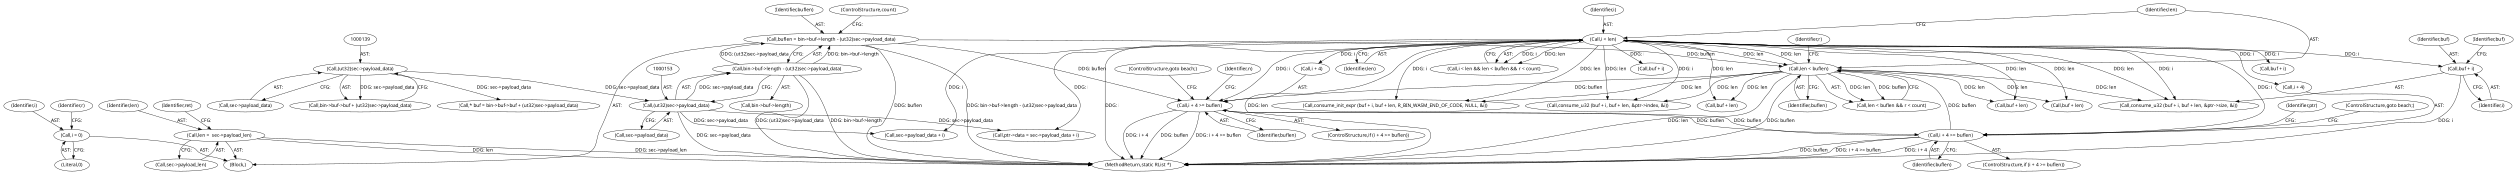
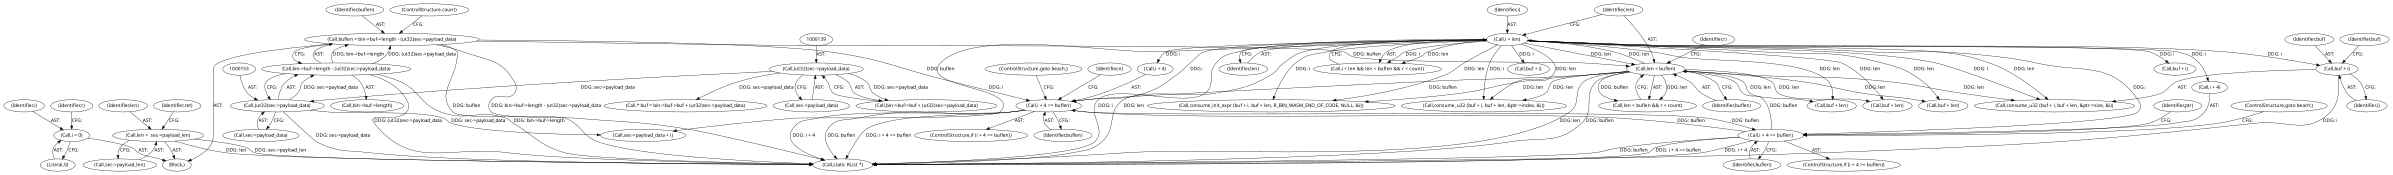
node "(Call,ptr->data = sec->payload_data + i)": removed
node "(MethodReturn,static RList *)": label "(MethodReturn,static RList *)" -> "(Call,static RList *)"
